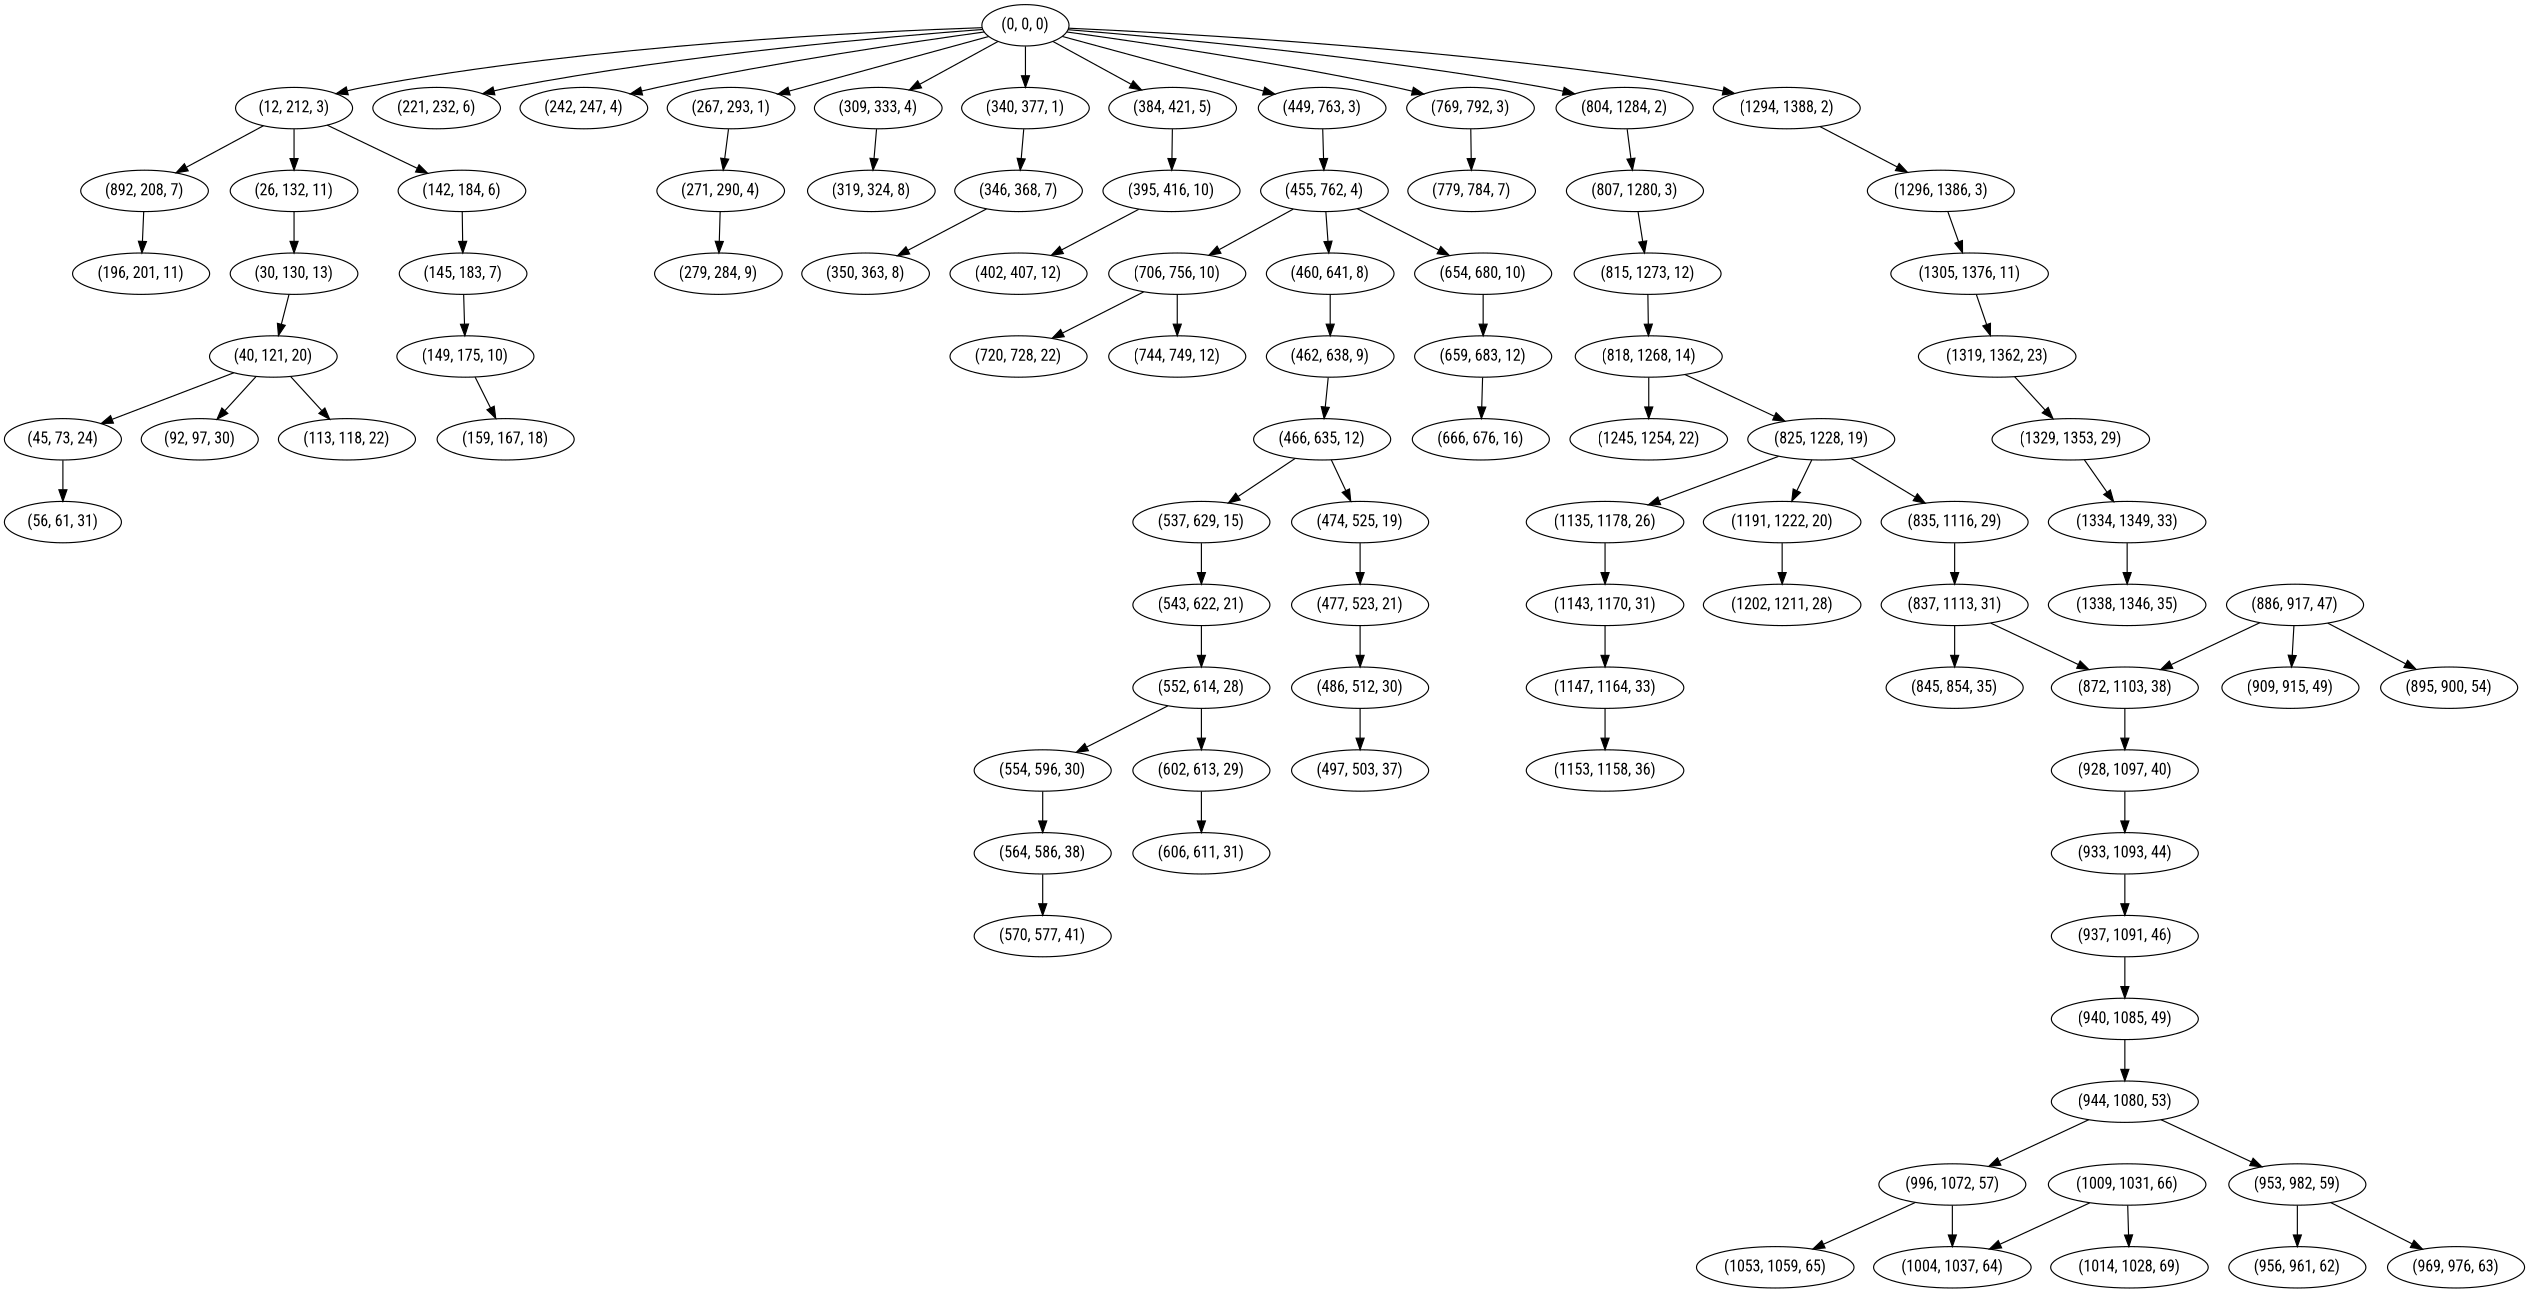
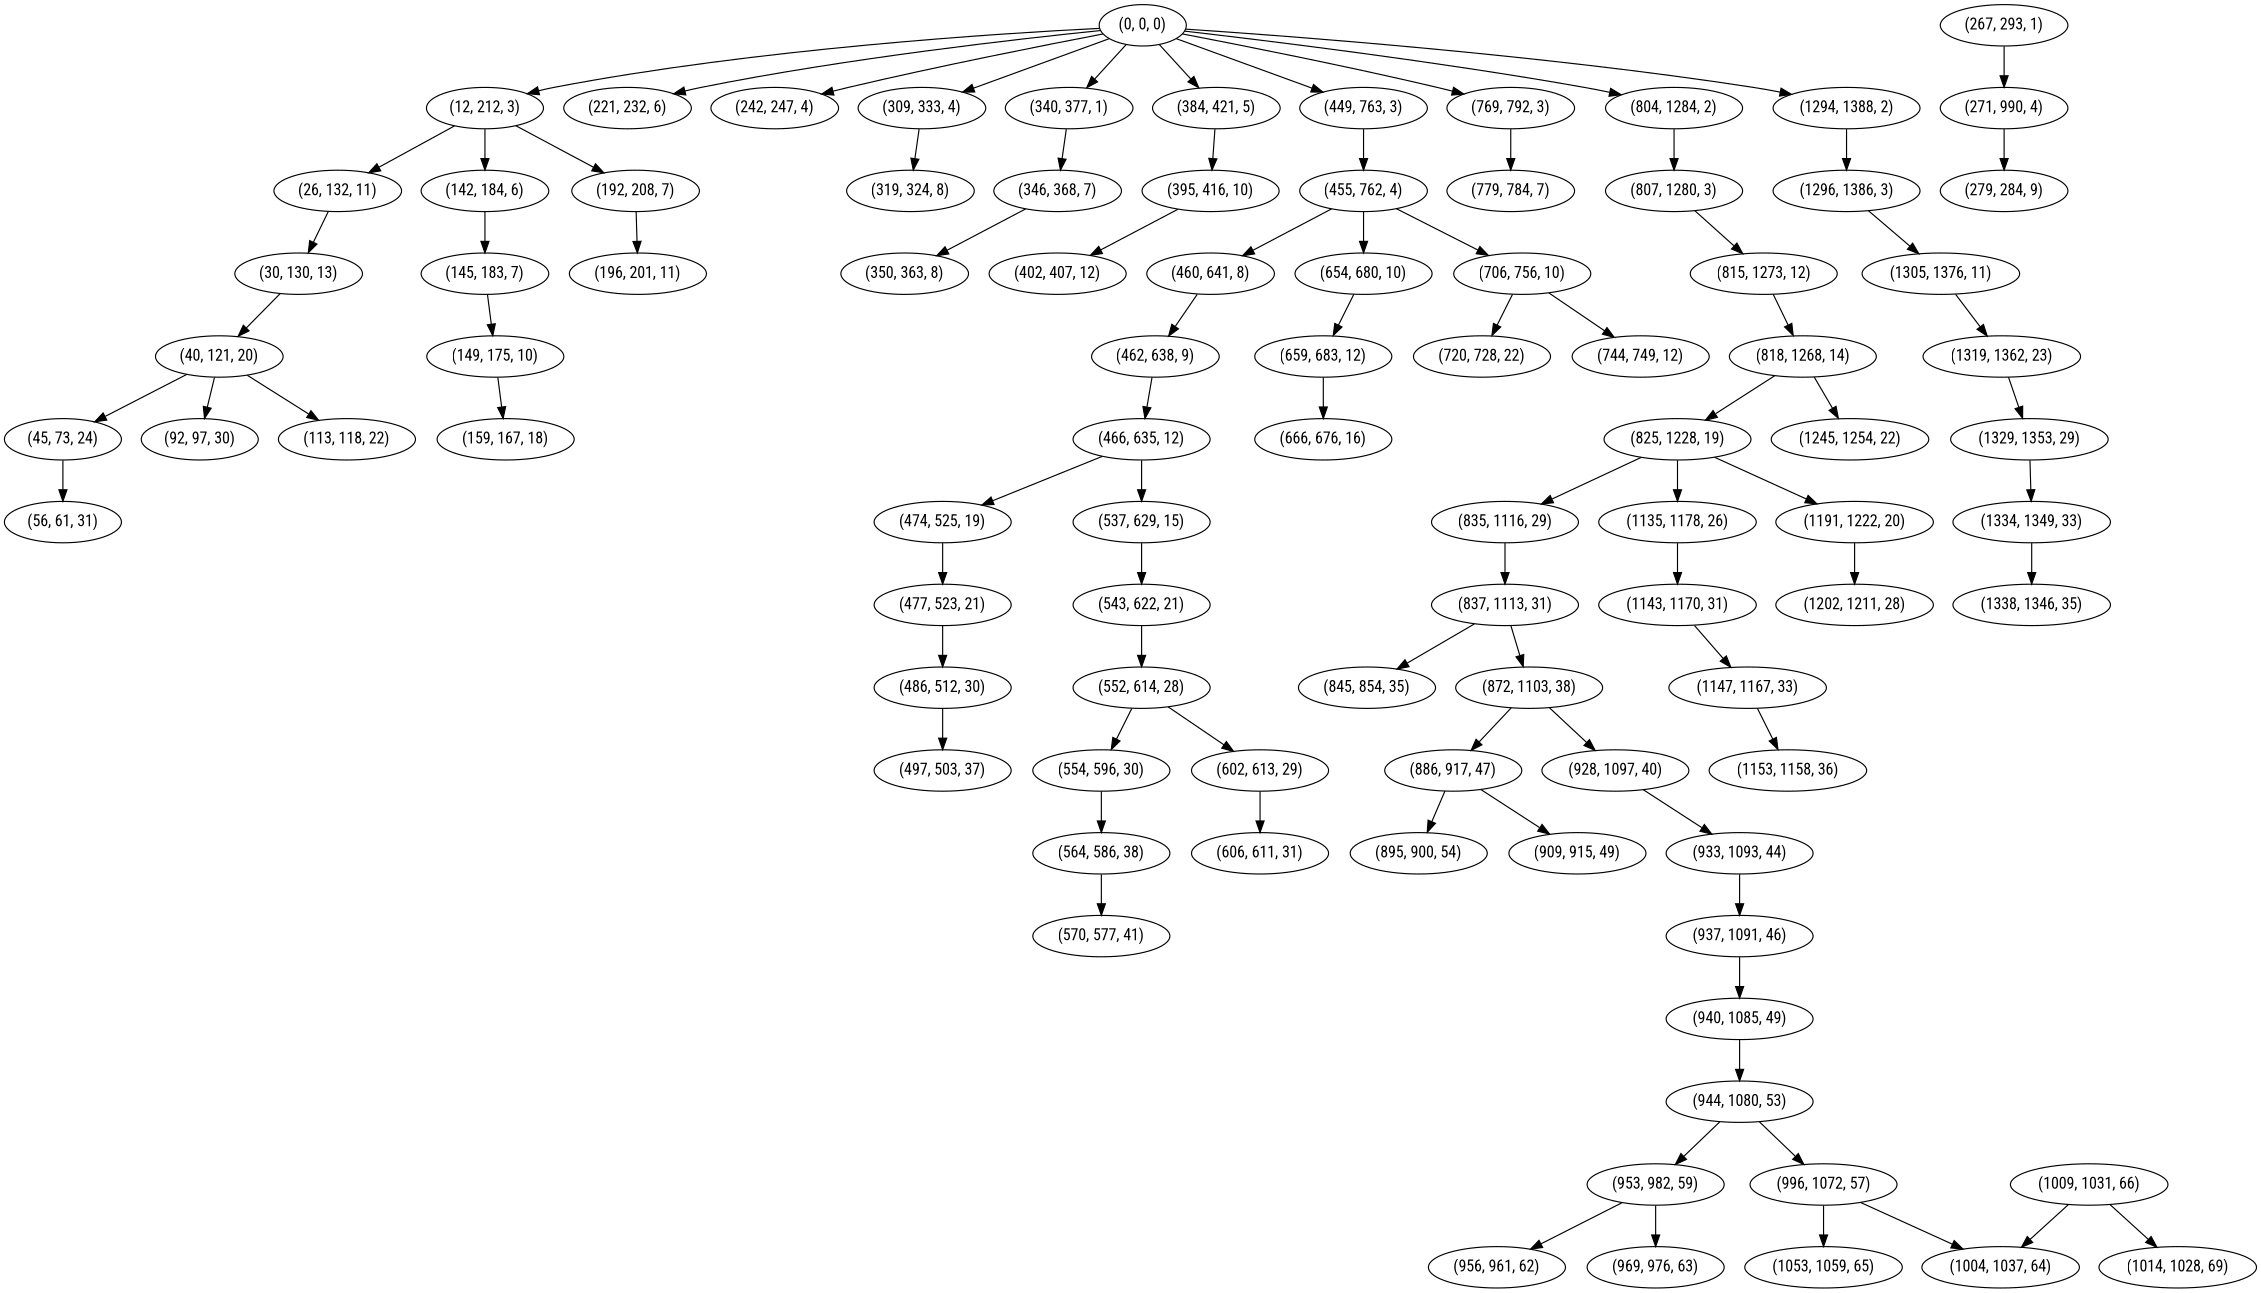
edge "(0, 0, 0)" -> "(267, 293, 1)": removed
node "(892, 208, 7)": label "(892, 208, 7)" -> "(192, 208, 7)"
node "(271, 290, 4)": label "(271, 290, 4)" -> "(271, 990, 4)"
edge "(886, 917, 47)" -> "(872, 1103, 38)": reversed
node "(1147, 1164, 33)": label "(1147, 1164, 33)" -> "(1147, 1167, 33)"
